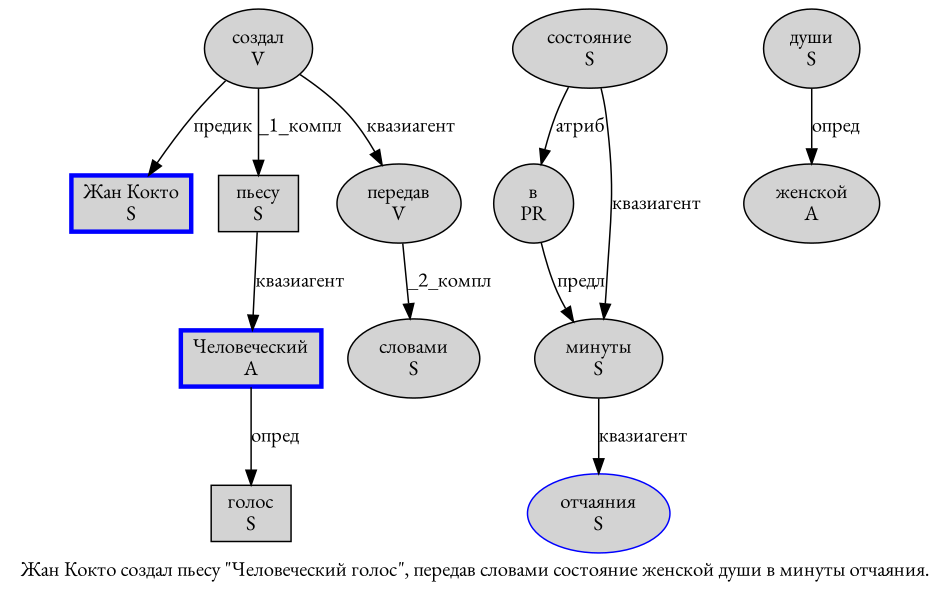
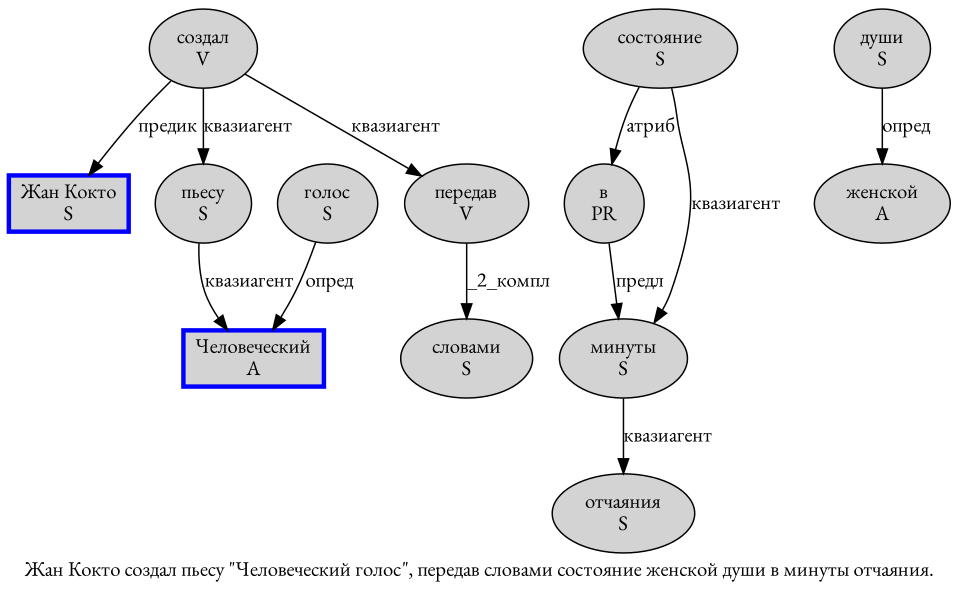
edge "создал V" -> "пьесу S": label "_1_компл" -> "квазиагент"
node "пьесу S": shape box -> ellipse
edge "Человеческий A" -> "голос S": reversed
node "голос S": shape box -> ellipse
node "отчаяния S": color blue -> black
